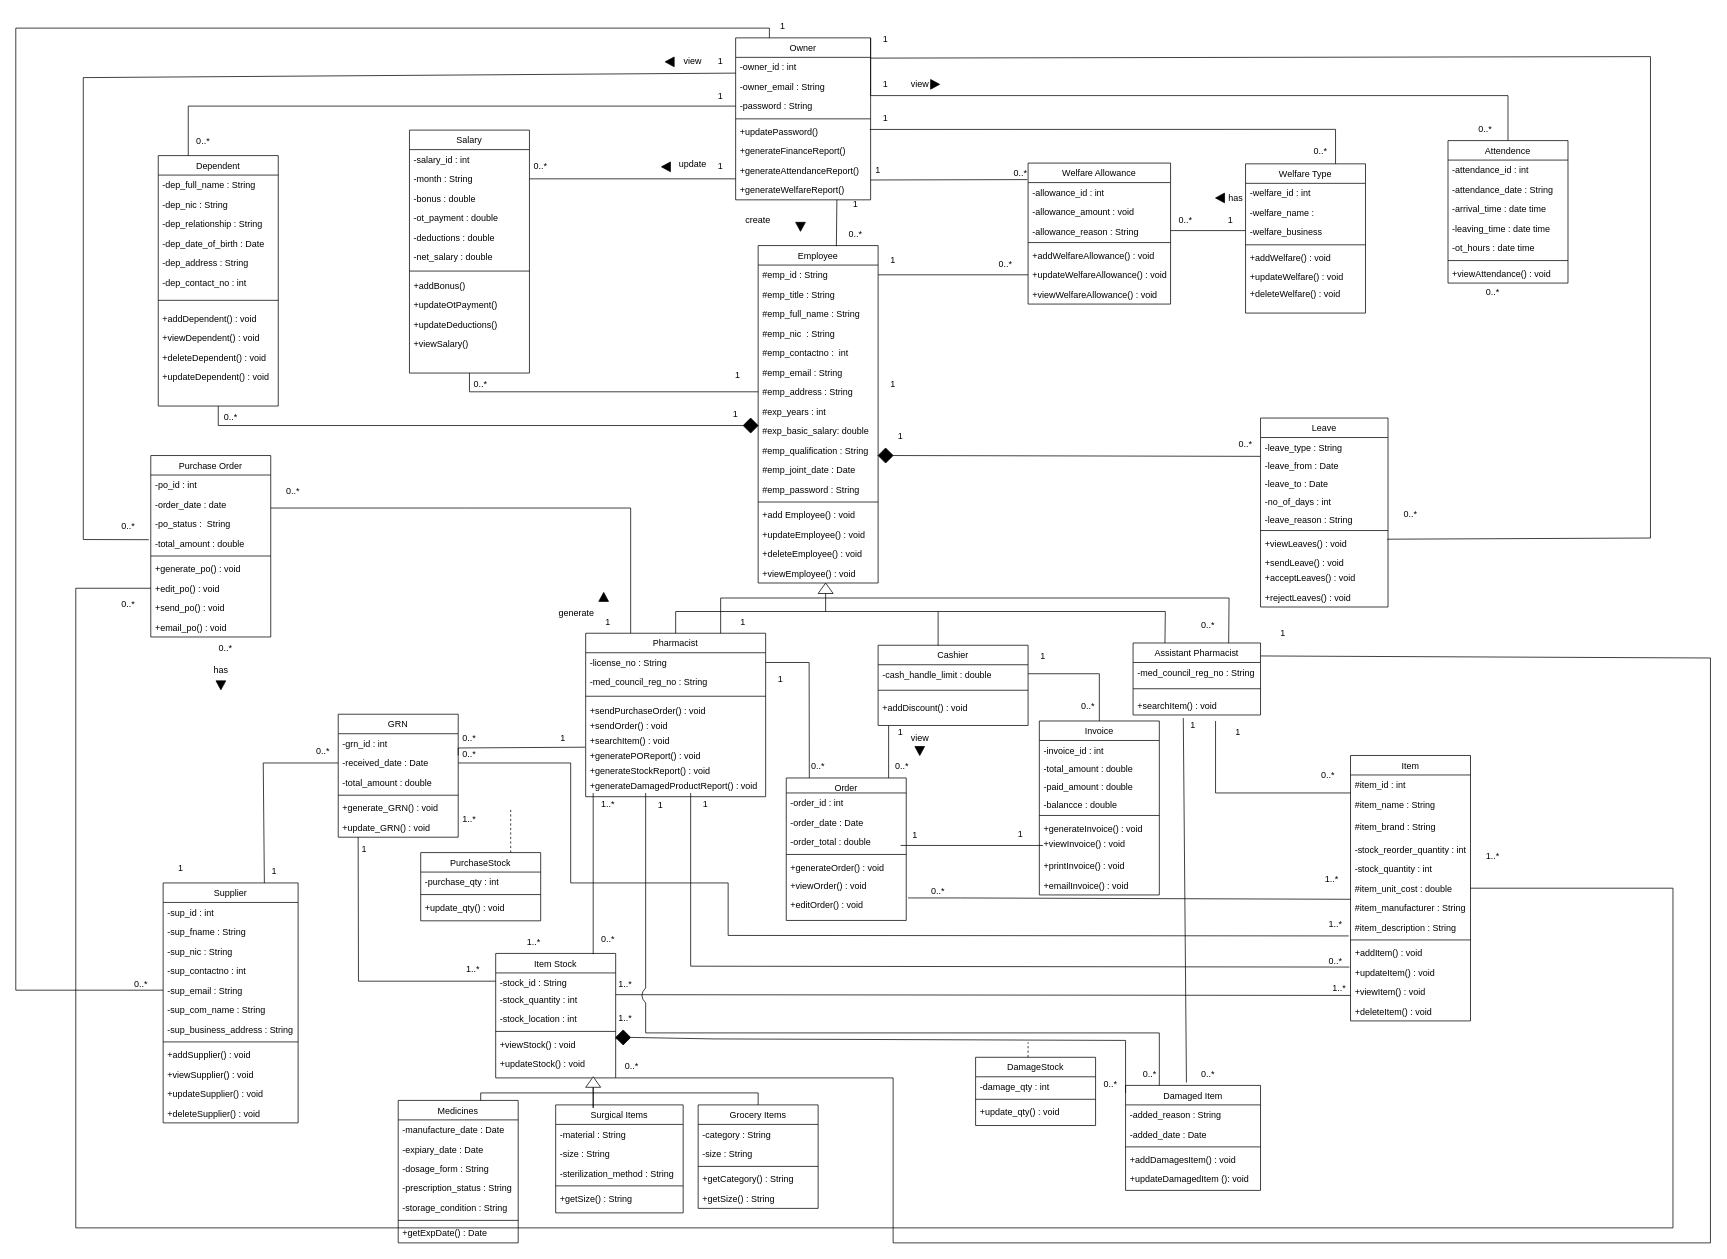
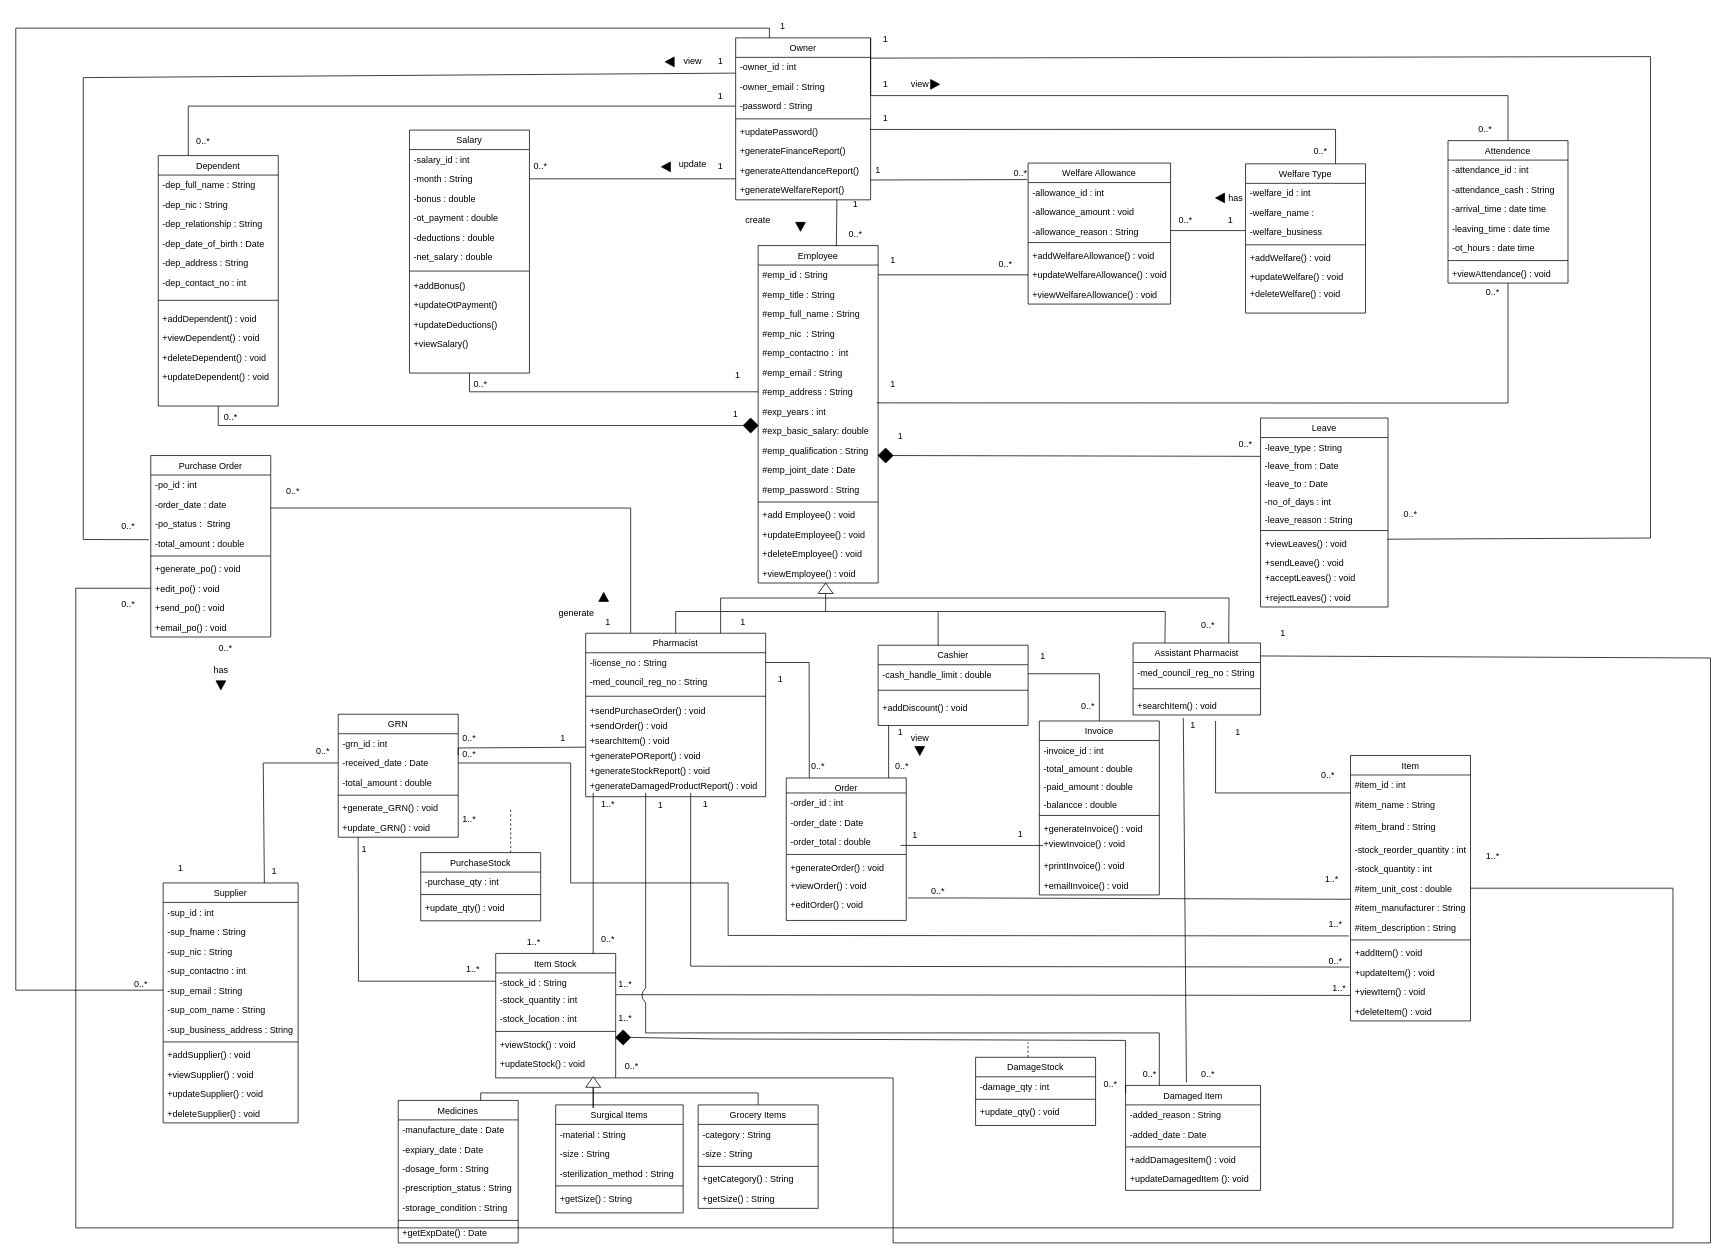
node "-attendance_date : String": label "-attendance_date : String" -> "-attendance_cash : String"
edge "Attendence" -- "#exp_years : int": added
